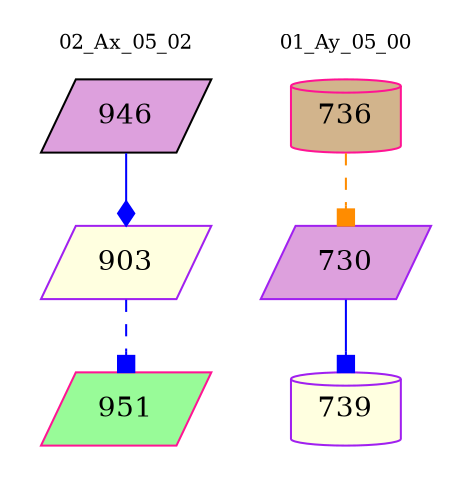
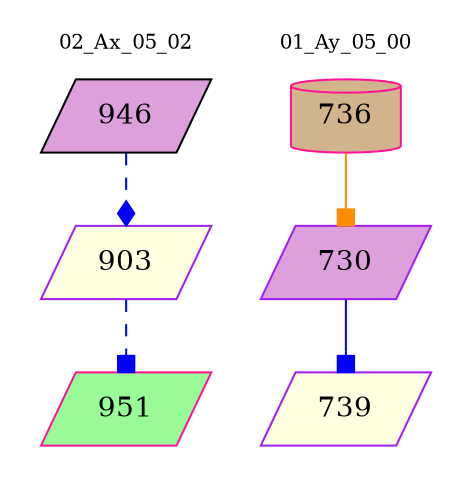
edge "946" -> "903": style solid -> dashed
edge "736" -> "730": style dashed -> solid
node "739": shape cylinder -> parallelogram
